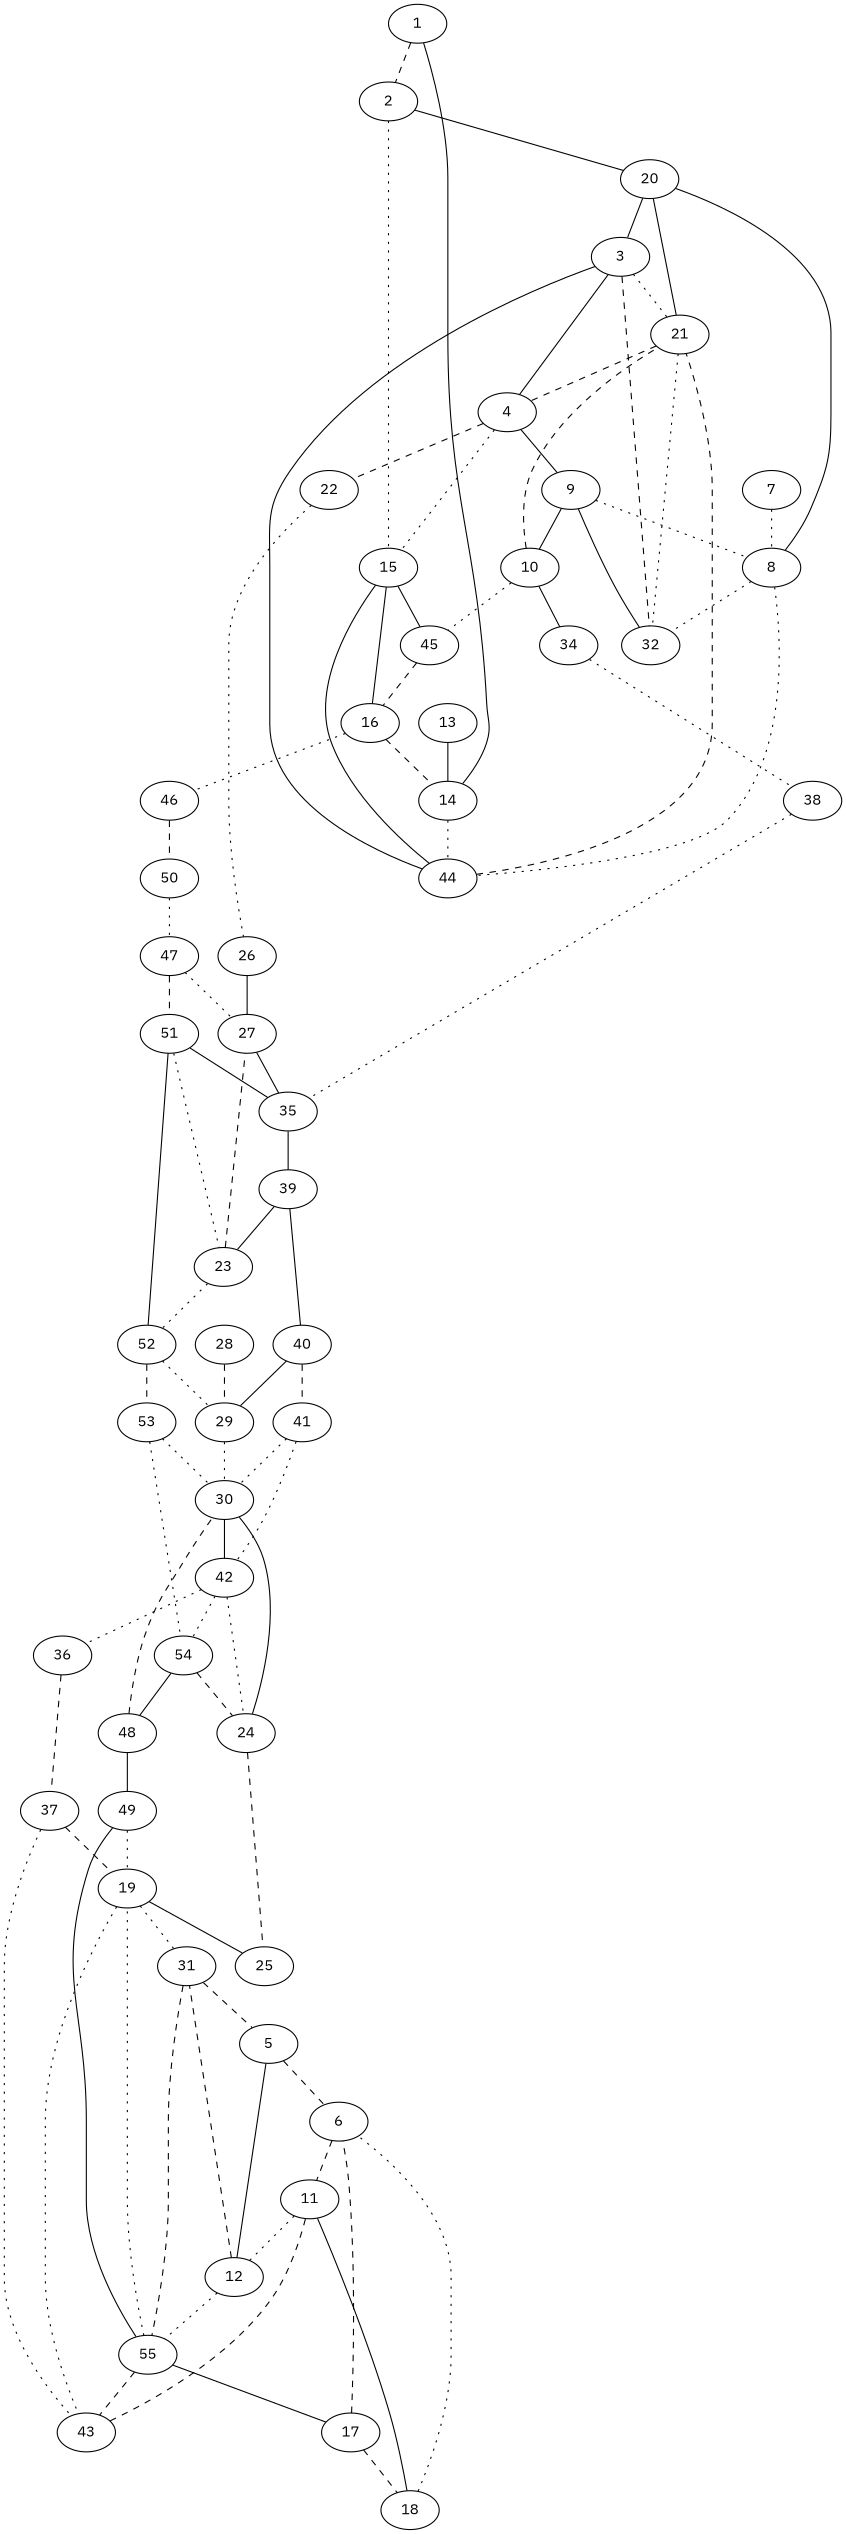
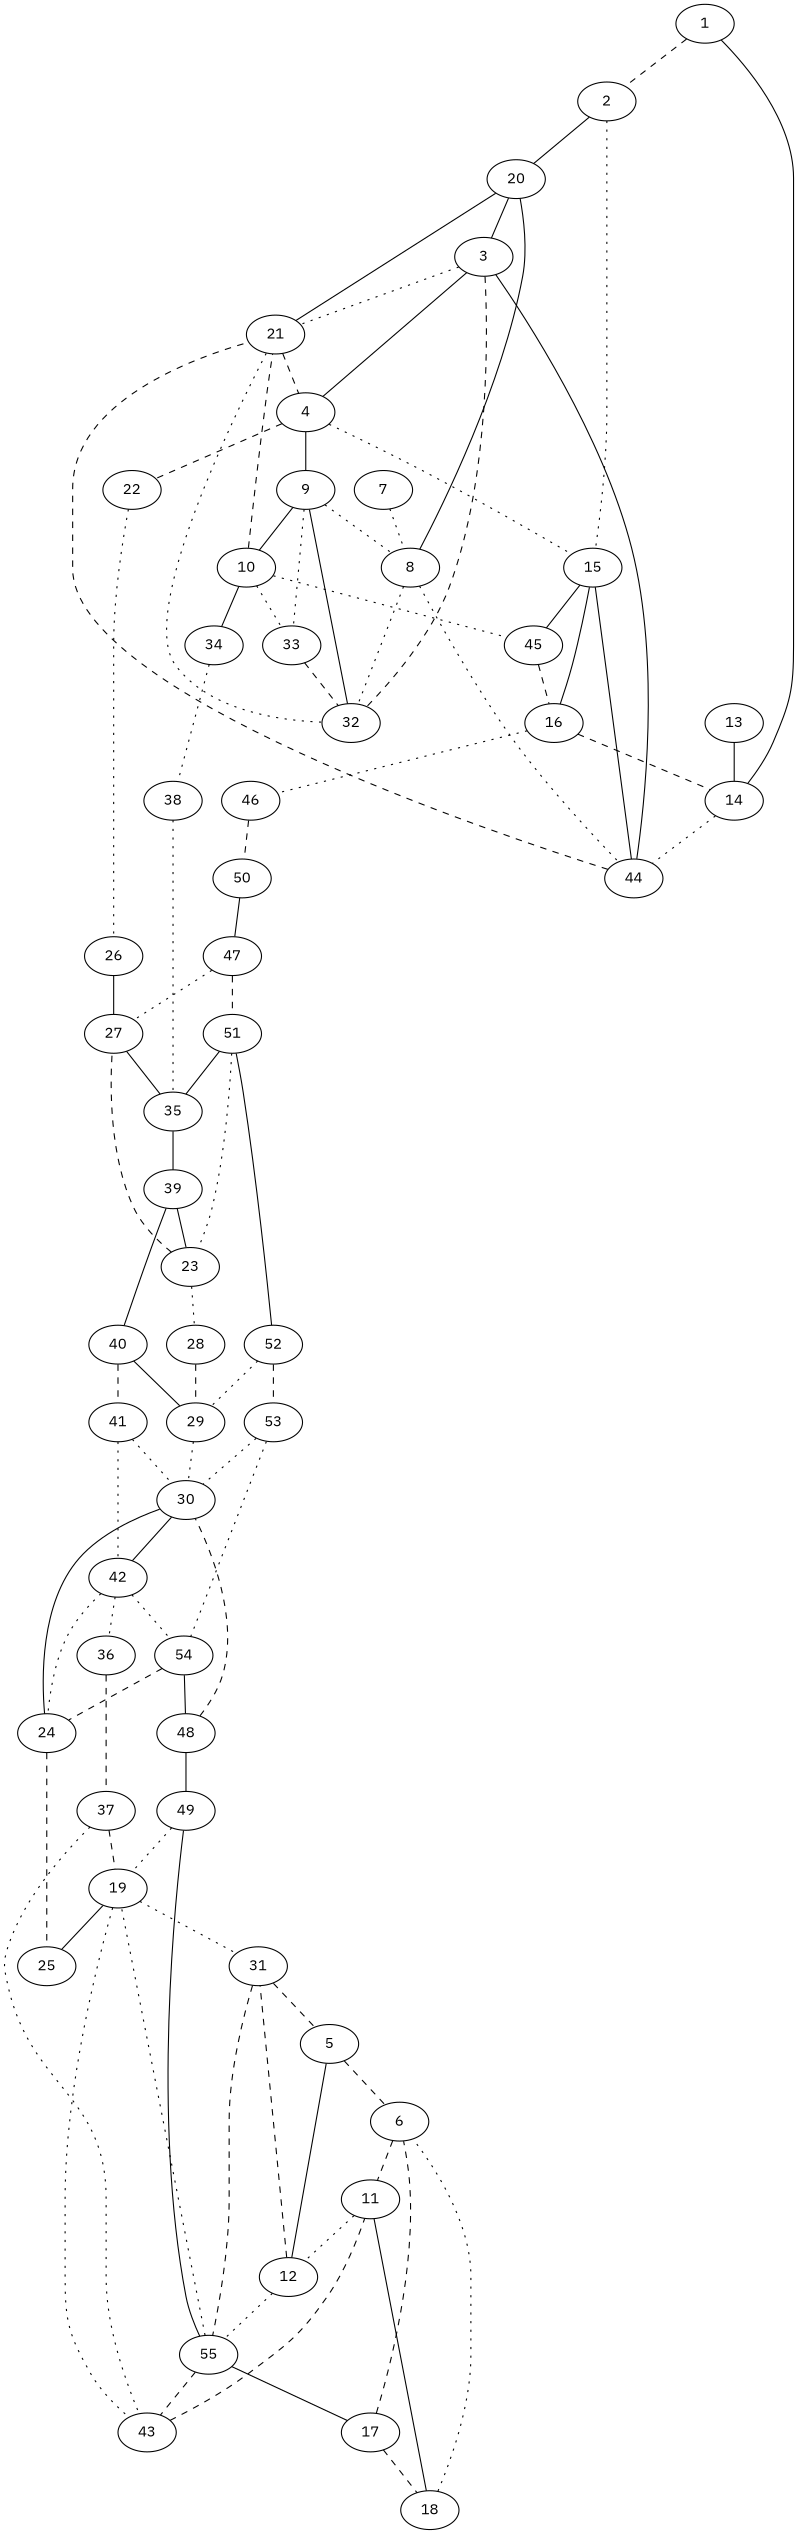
node "33": added
edge "50" -- "47": style dotted -> solid
edge "23" -- "52": now "23" -- "28"
